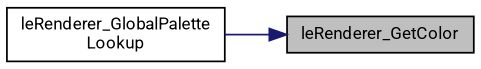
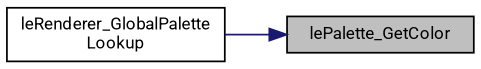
node "leRenderer_GetColor": label "leRenderer_GetColor" -> "lePalette_GetColor"
